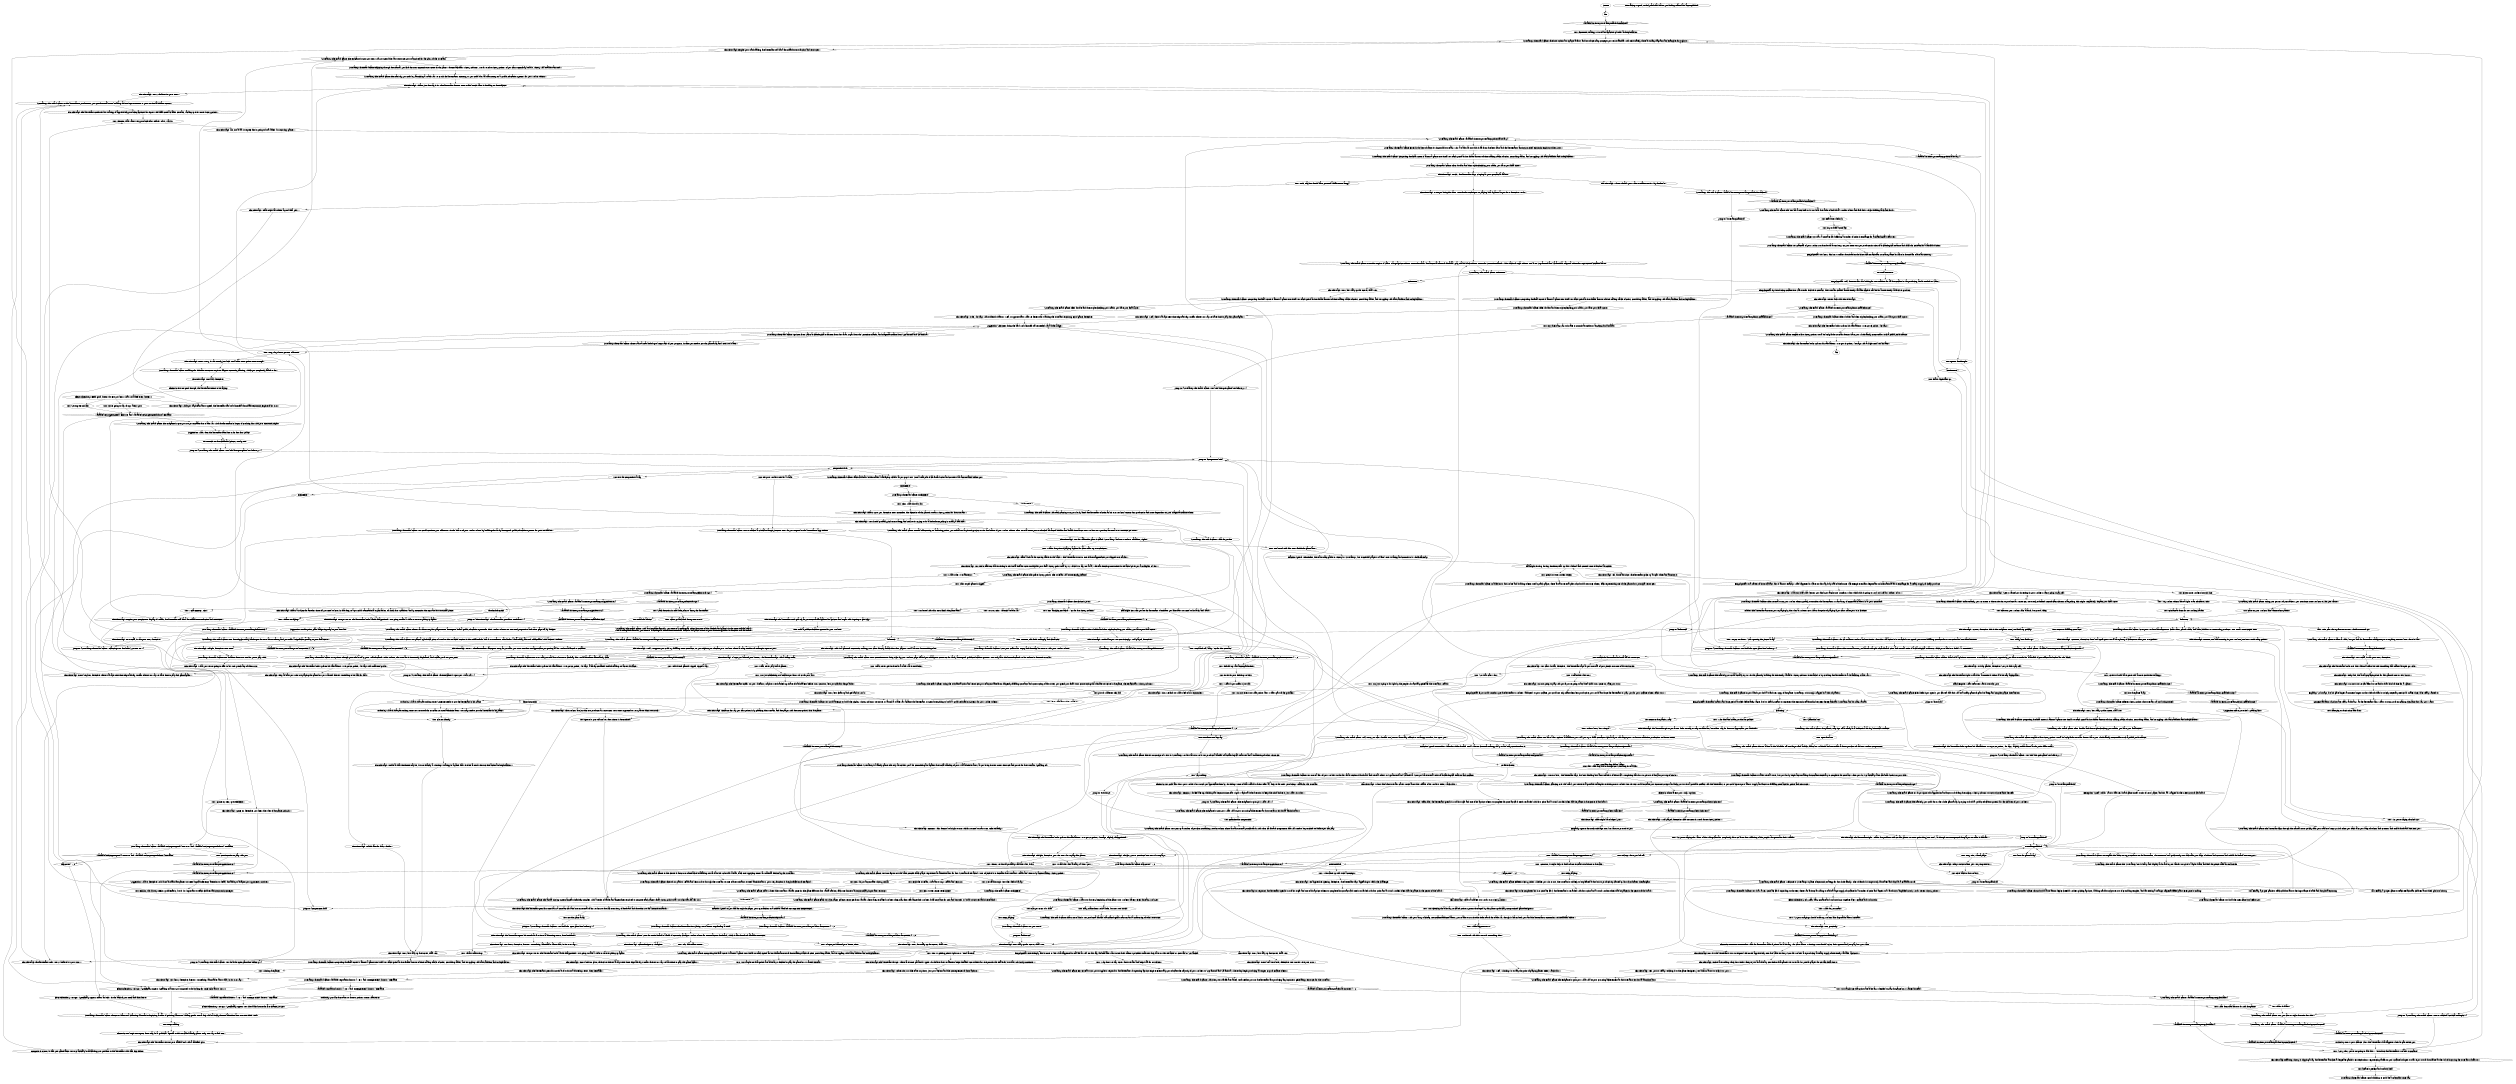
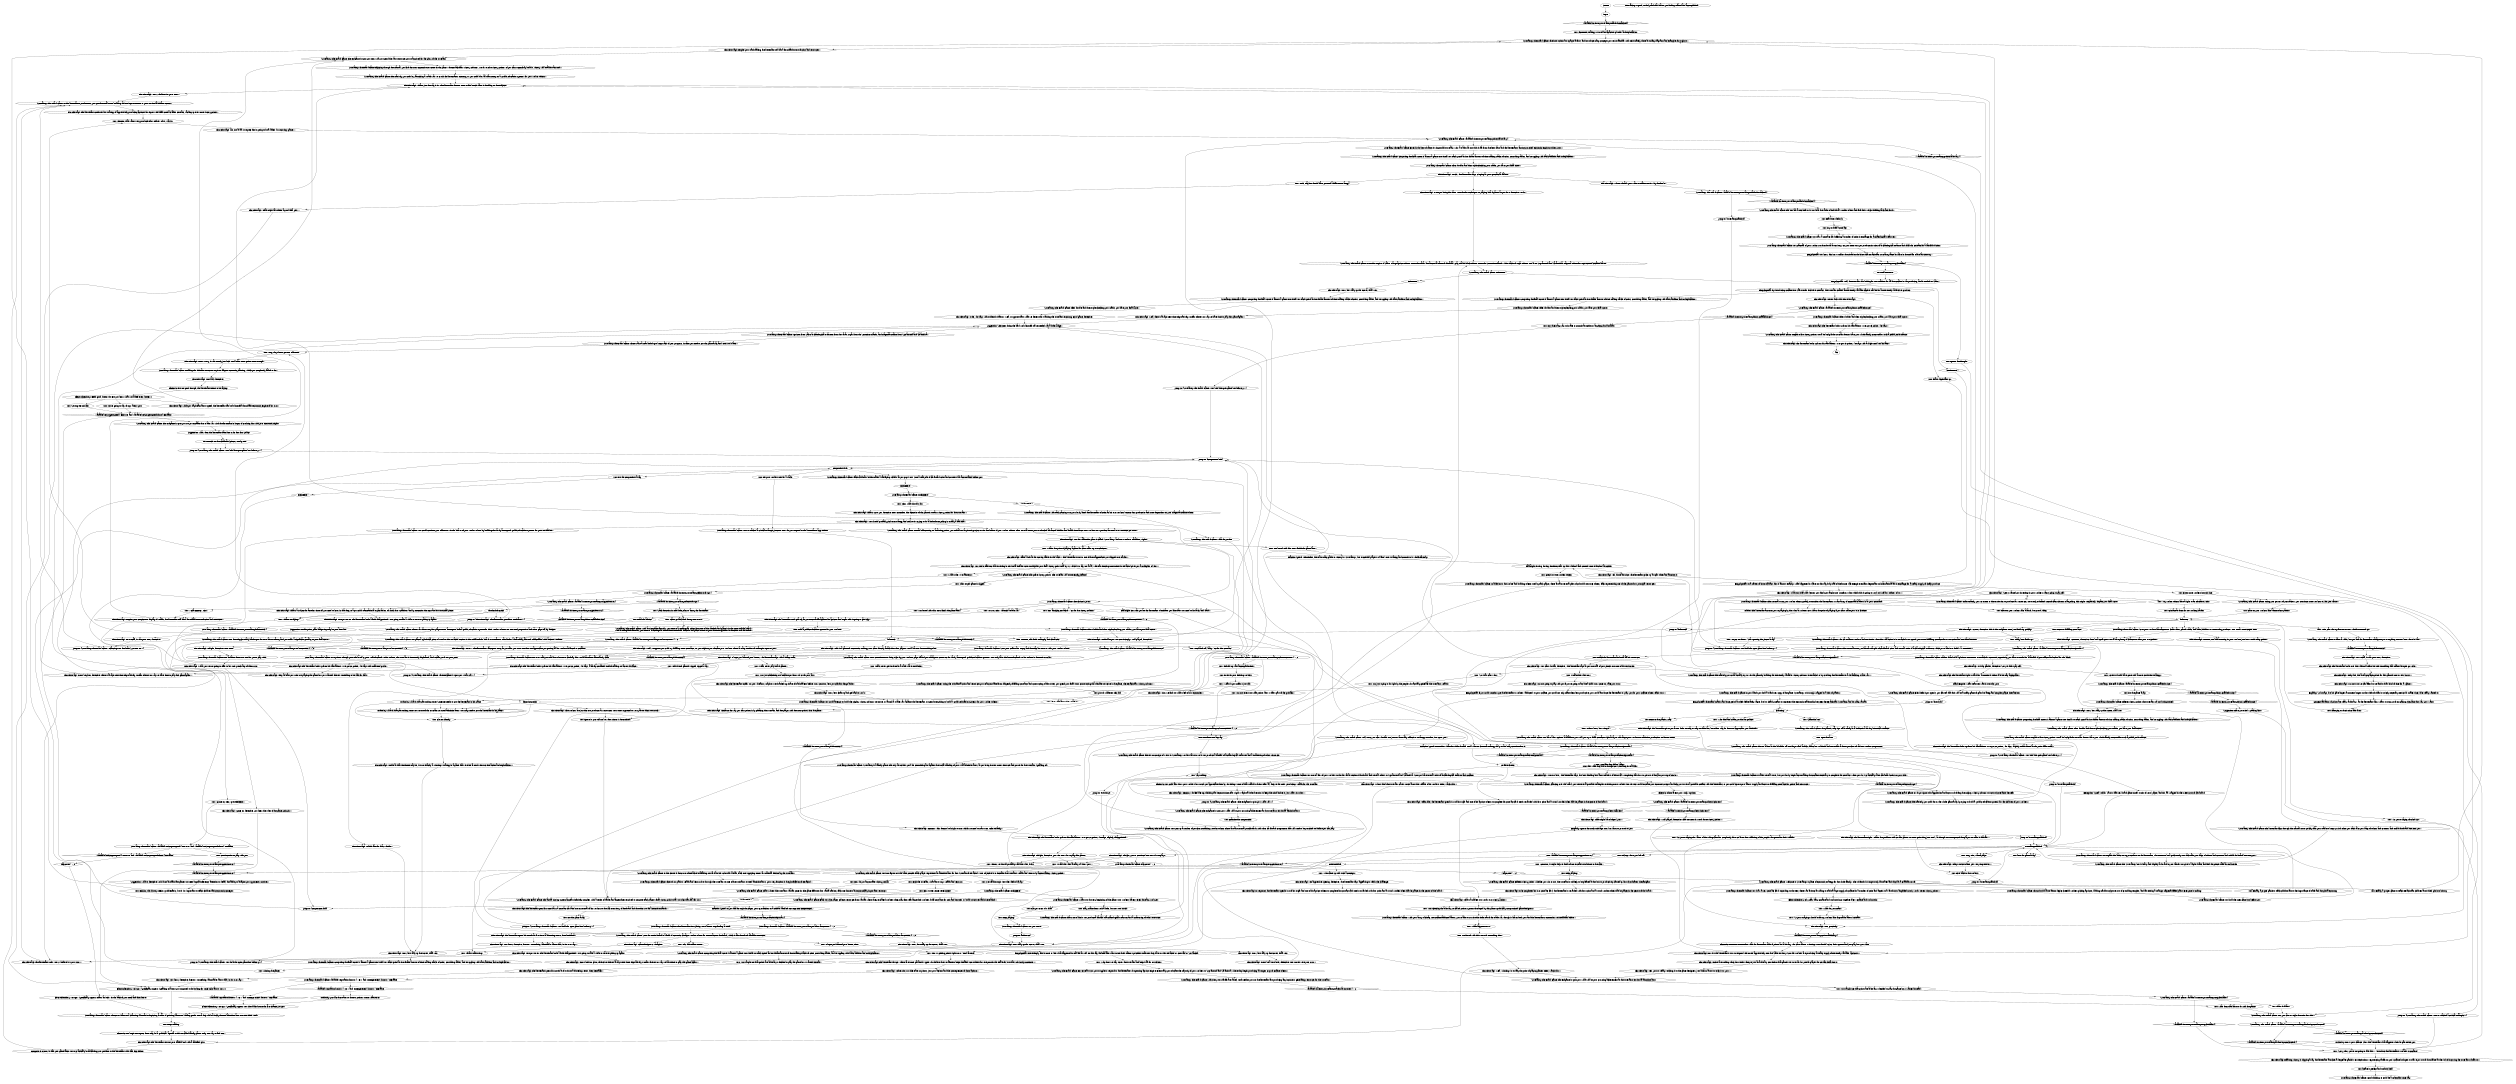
node "are": label "are" -> "input"
